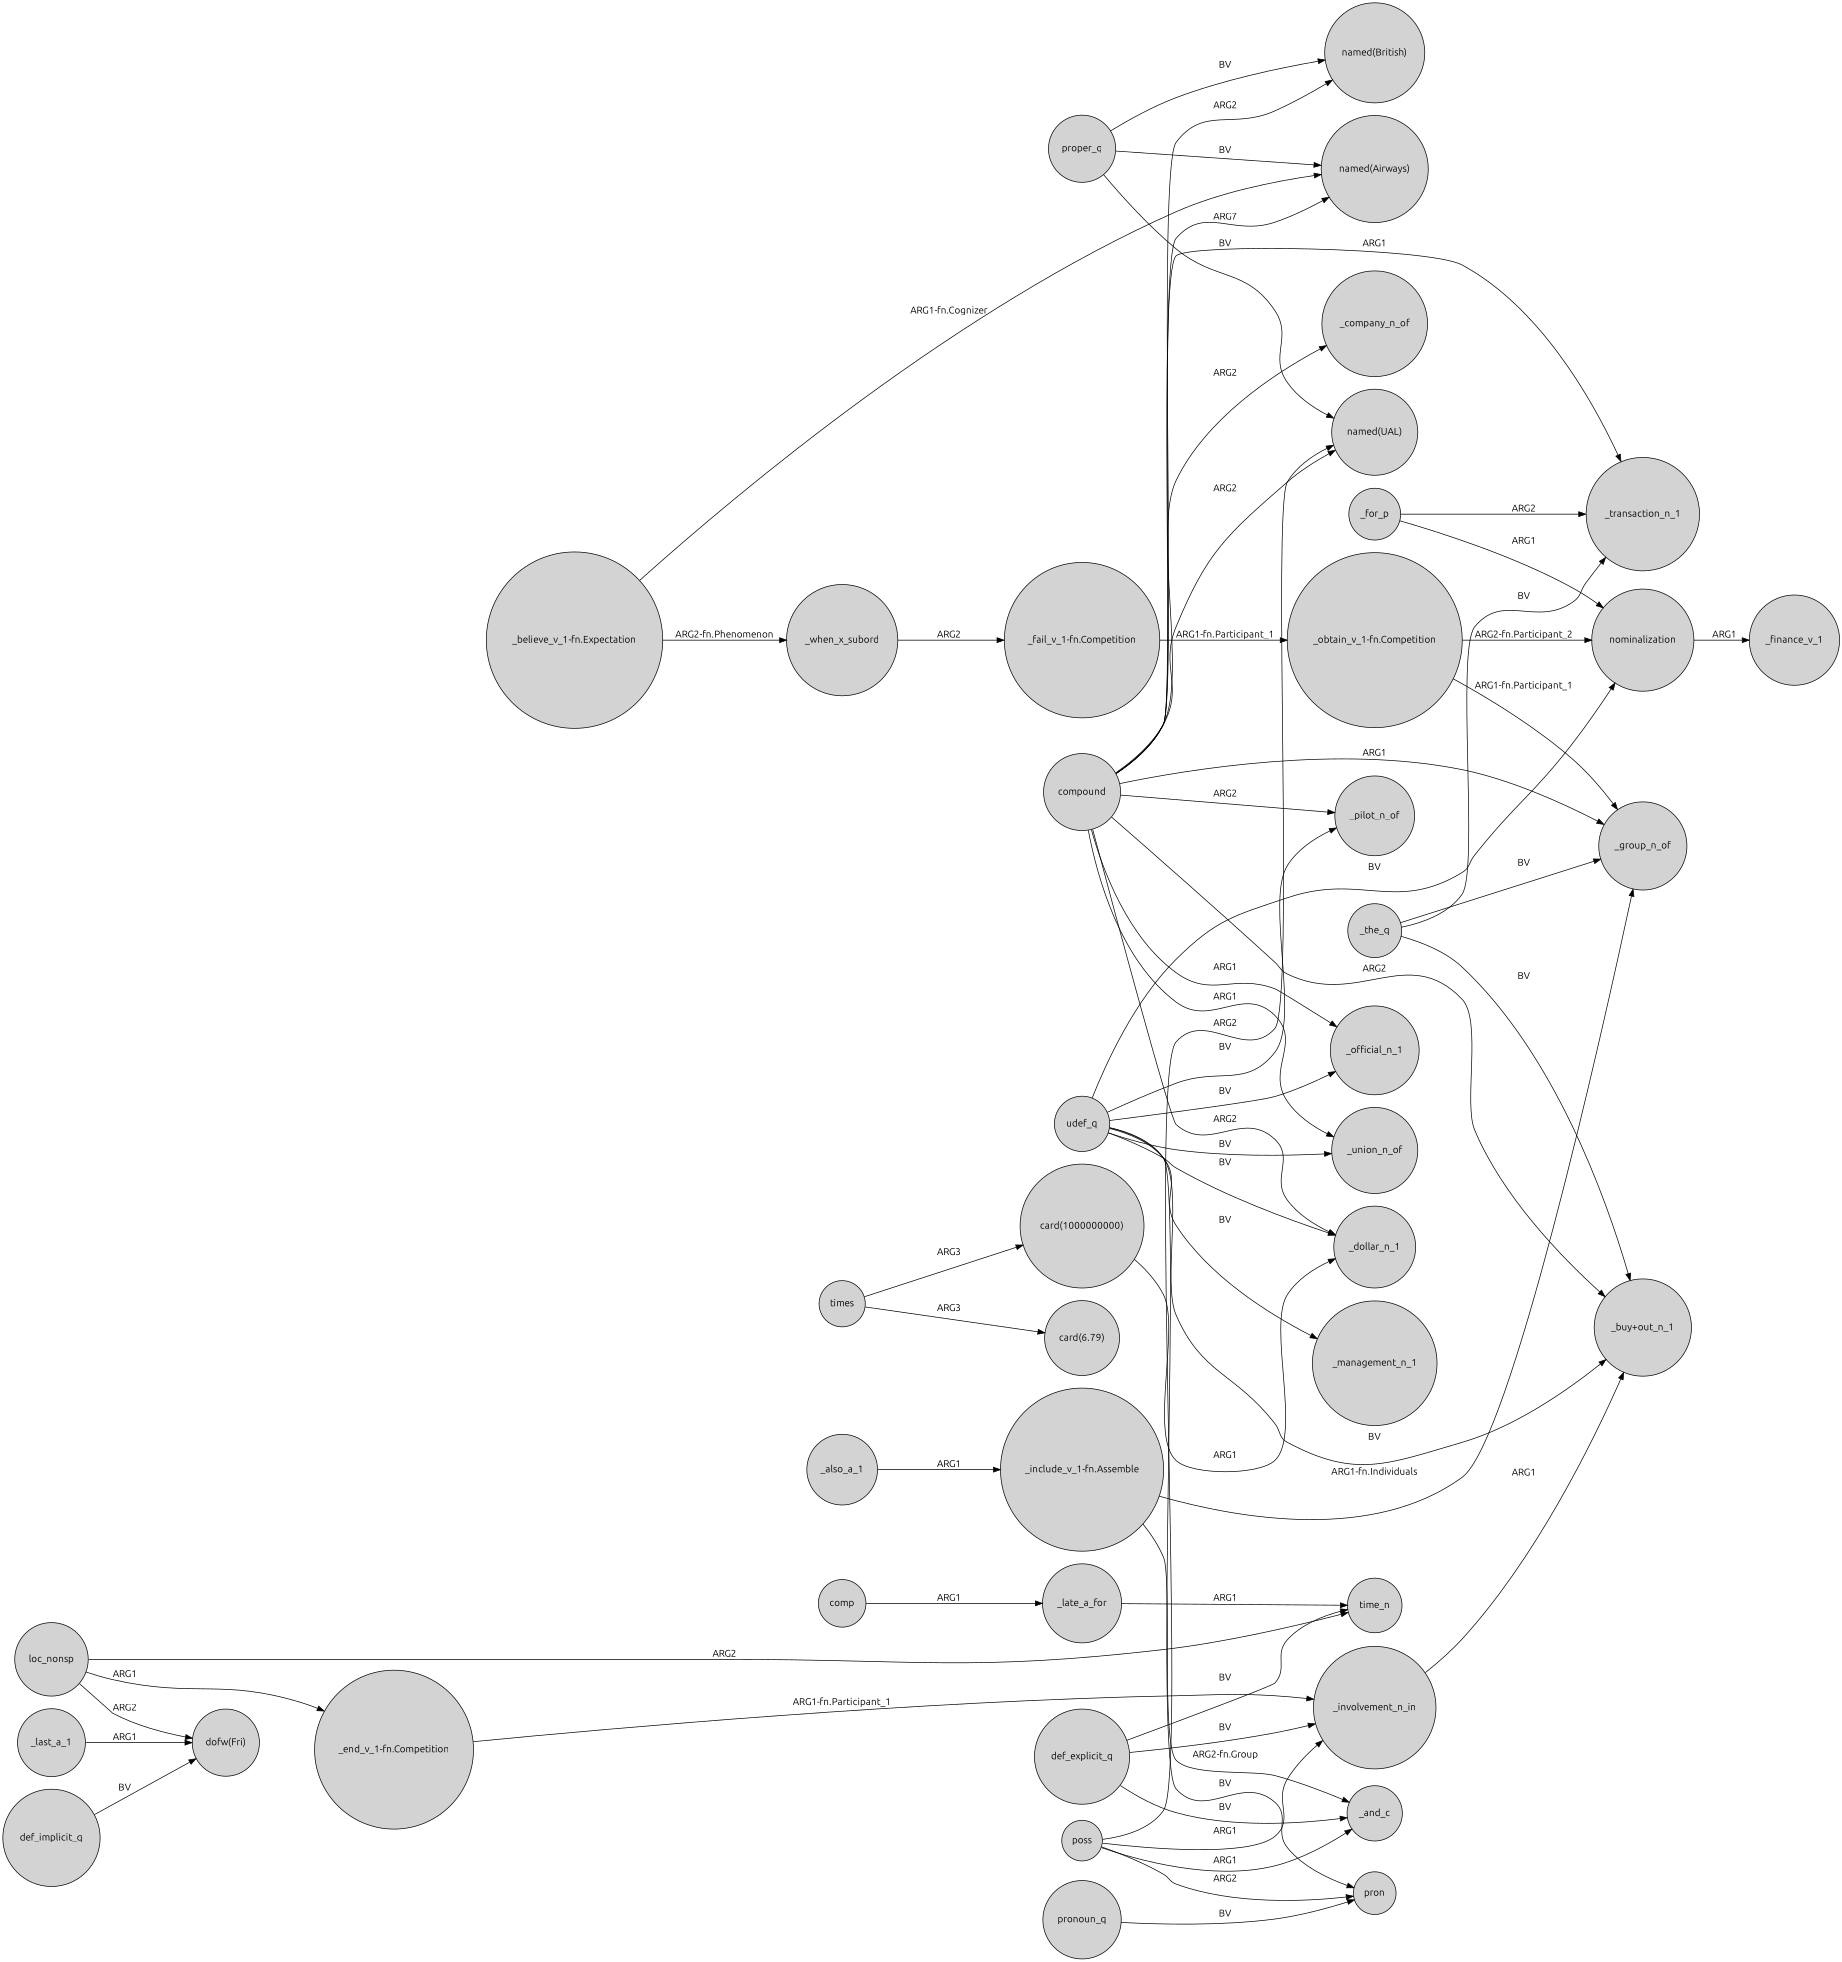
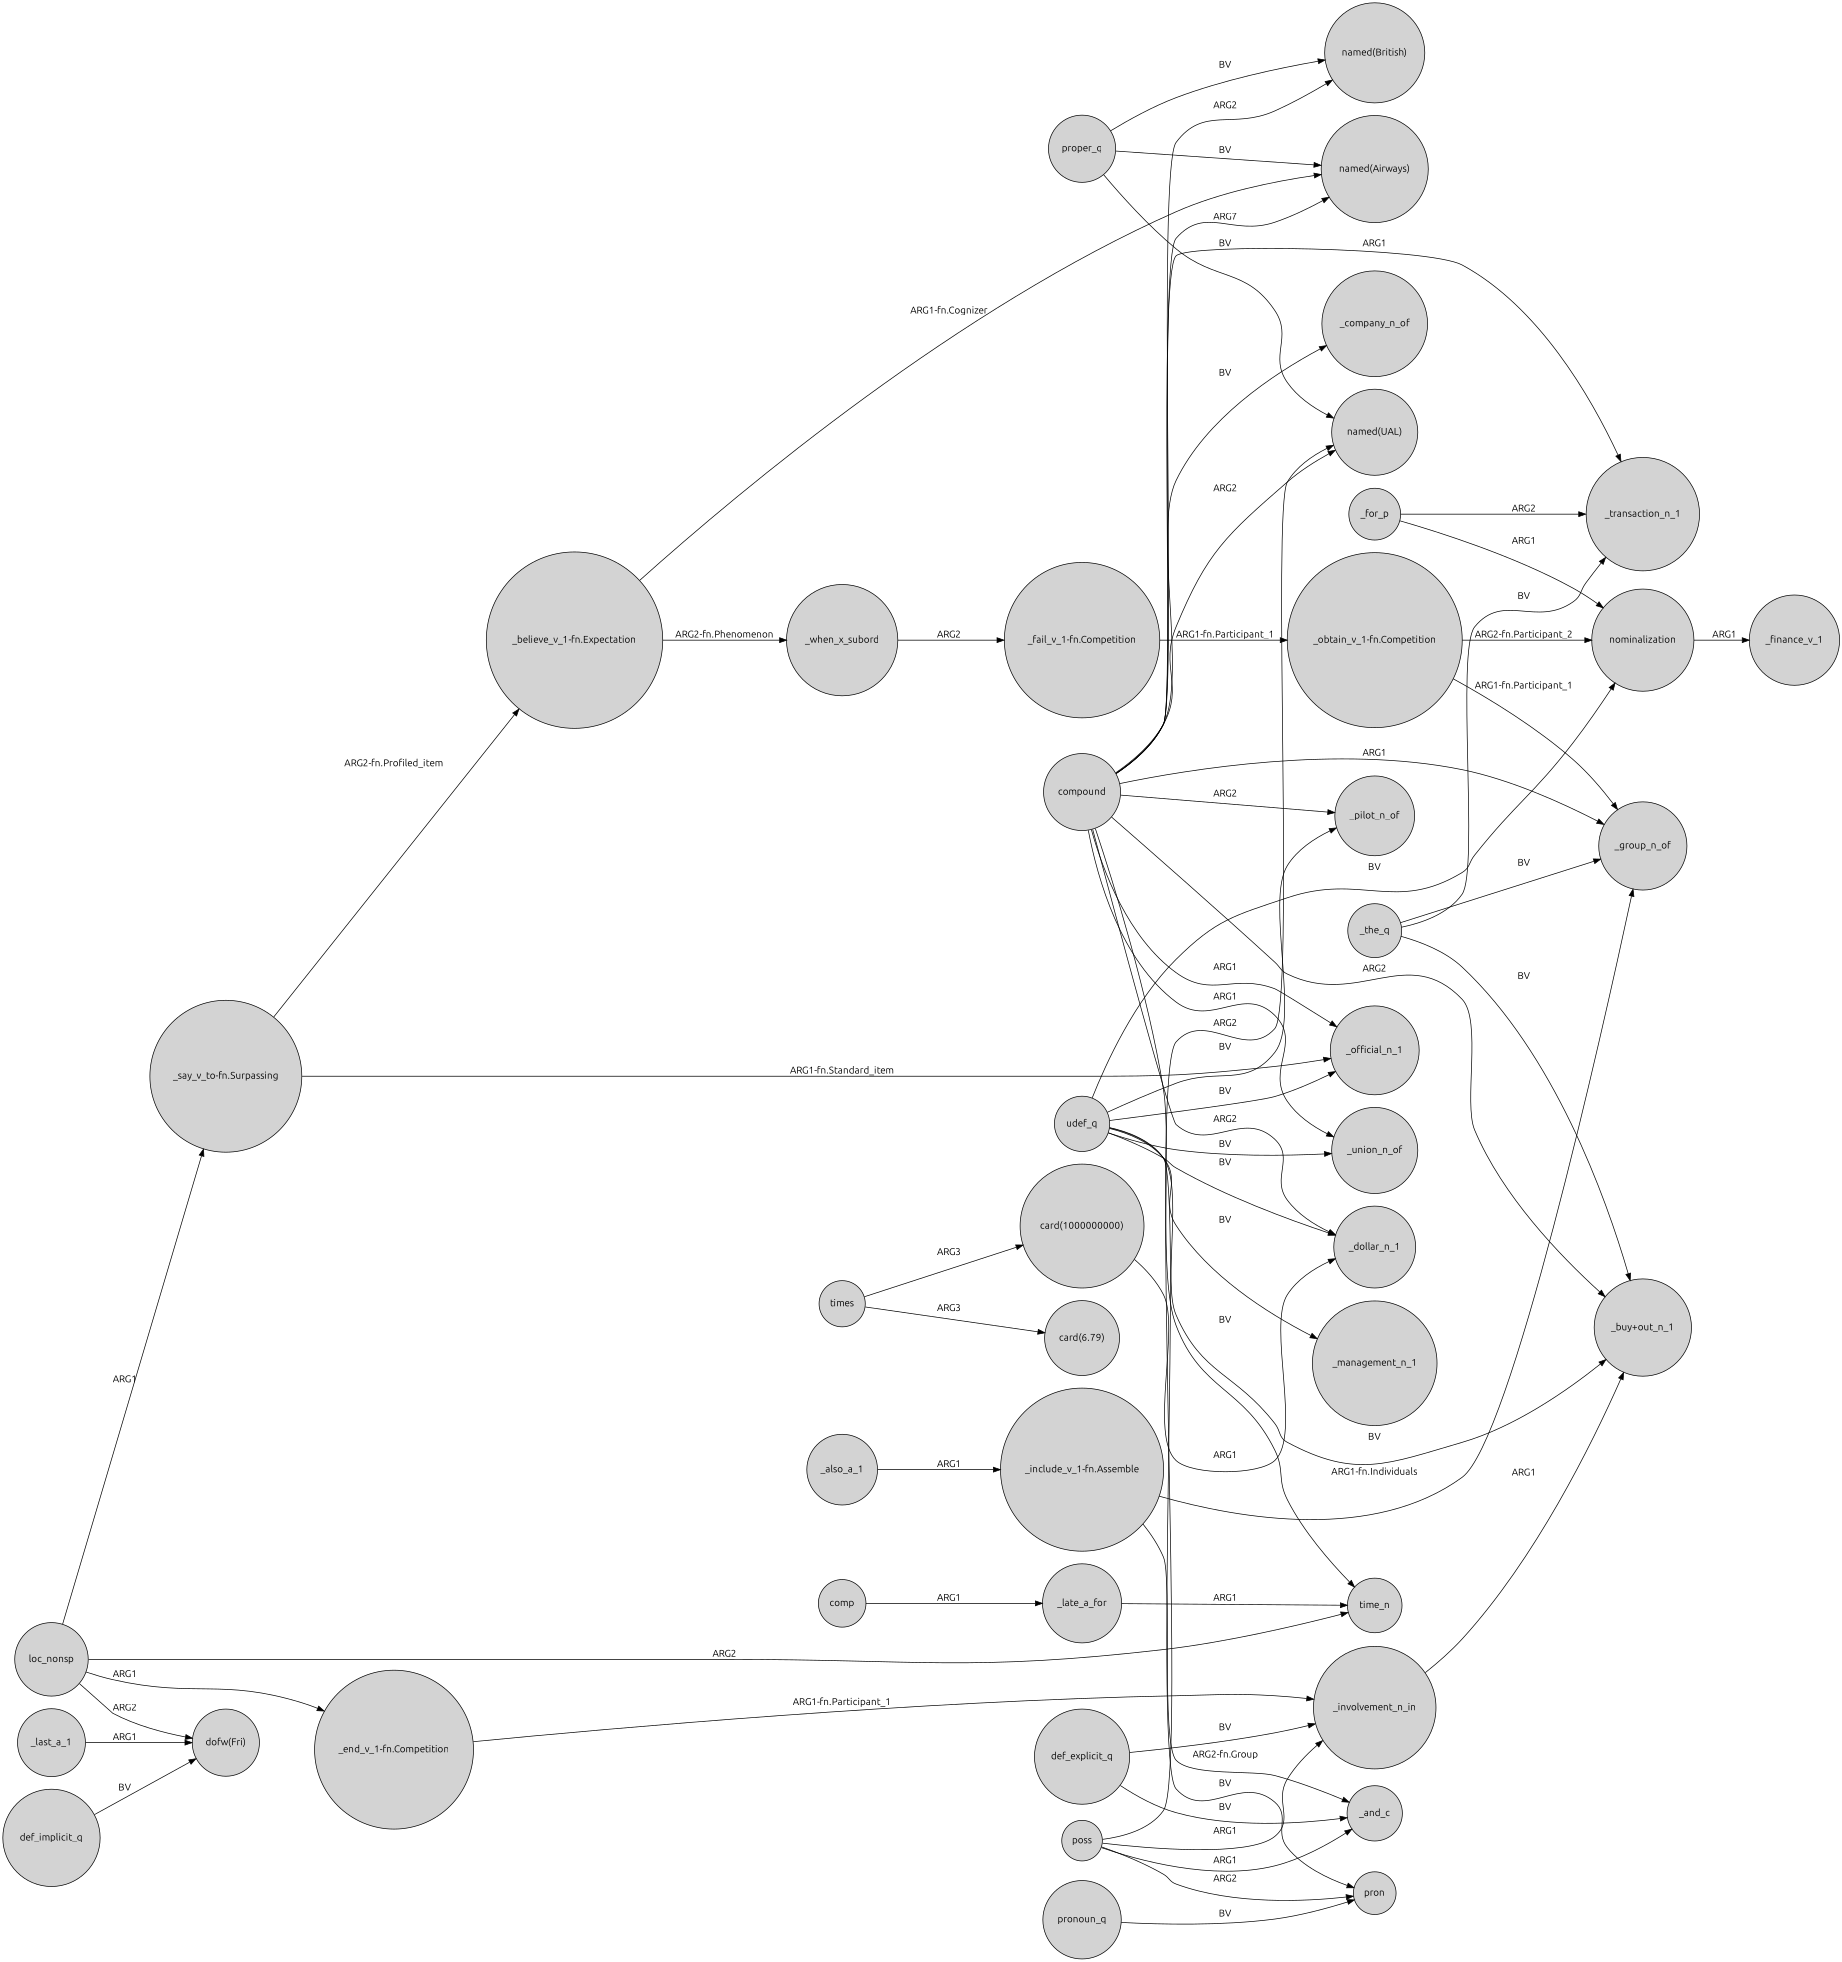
edge "compound" -> "_company_n_of": label "ARG2" -> "BV"
node "_say_v_to-fn.Surpassing": added
edge "def_explicit_q" -> "time_n": now "compound" -> "time_n"
